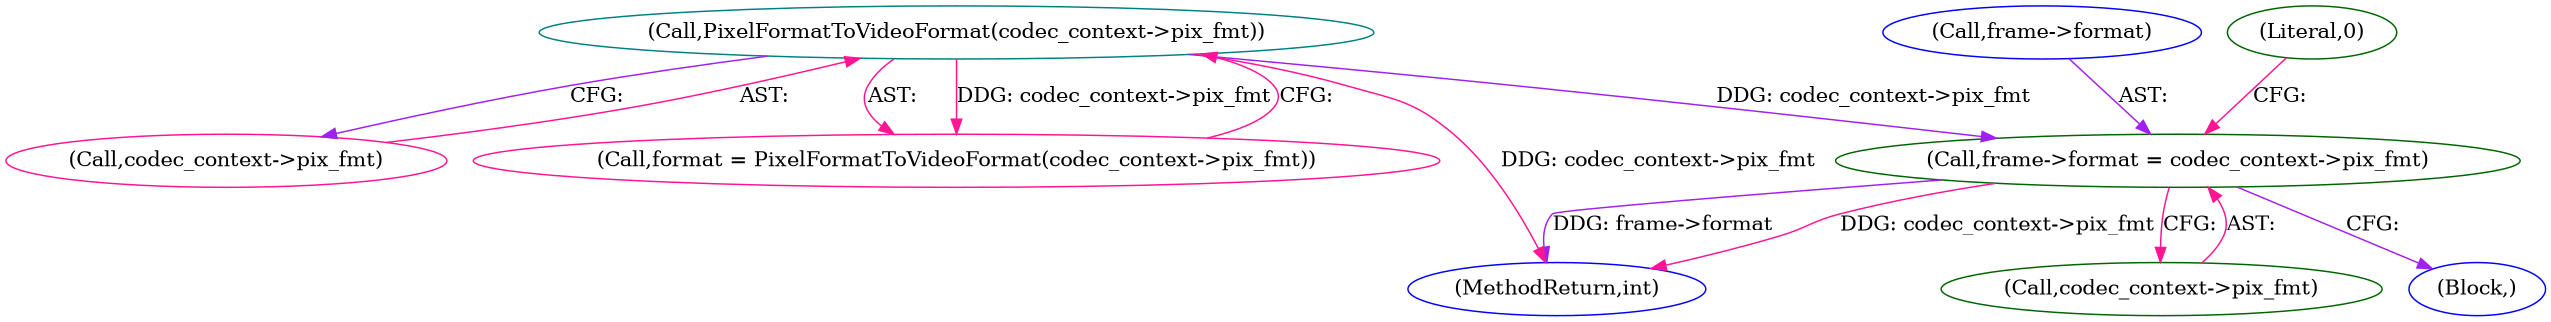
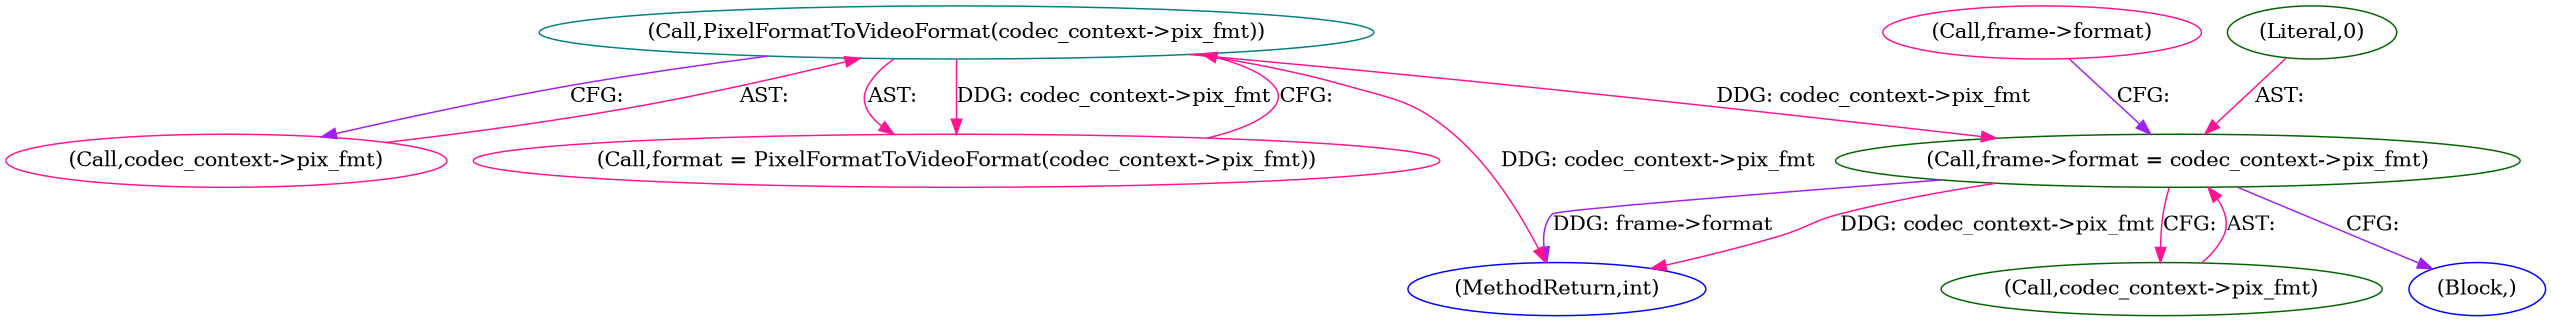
node "(Call,frame->format)": color blue -> deeppink
edge "(Call,PixelFormatToVideoFormat(codec_context->pix_fmt))" -> "(Call,frame->format = codec_context->pix_fmt)": color purple -> deeppink
edge "(Call,frame->format)" -> "(Call,frame->format = codec_context->pix_fmt)": label "AST: " -> "CFG: "
edge "(Literal,0)" -> "(Call,frame->format = codec_context->pix_fmt)": label "CFG: " -> "AST: "
